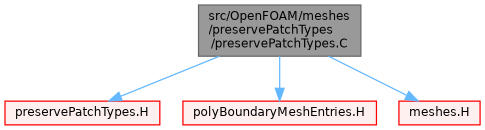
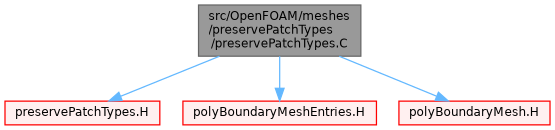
node "meshes.H": label "meshes.H" -> "polyBoundaryMesh.H"
